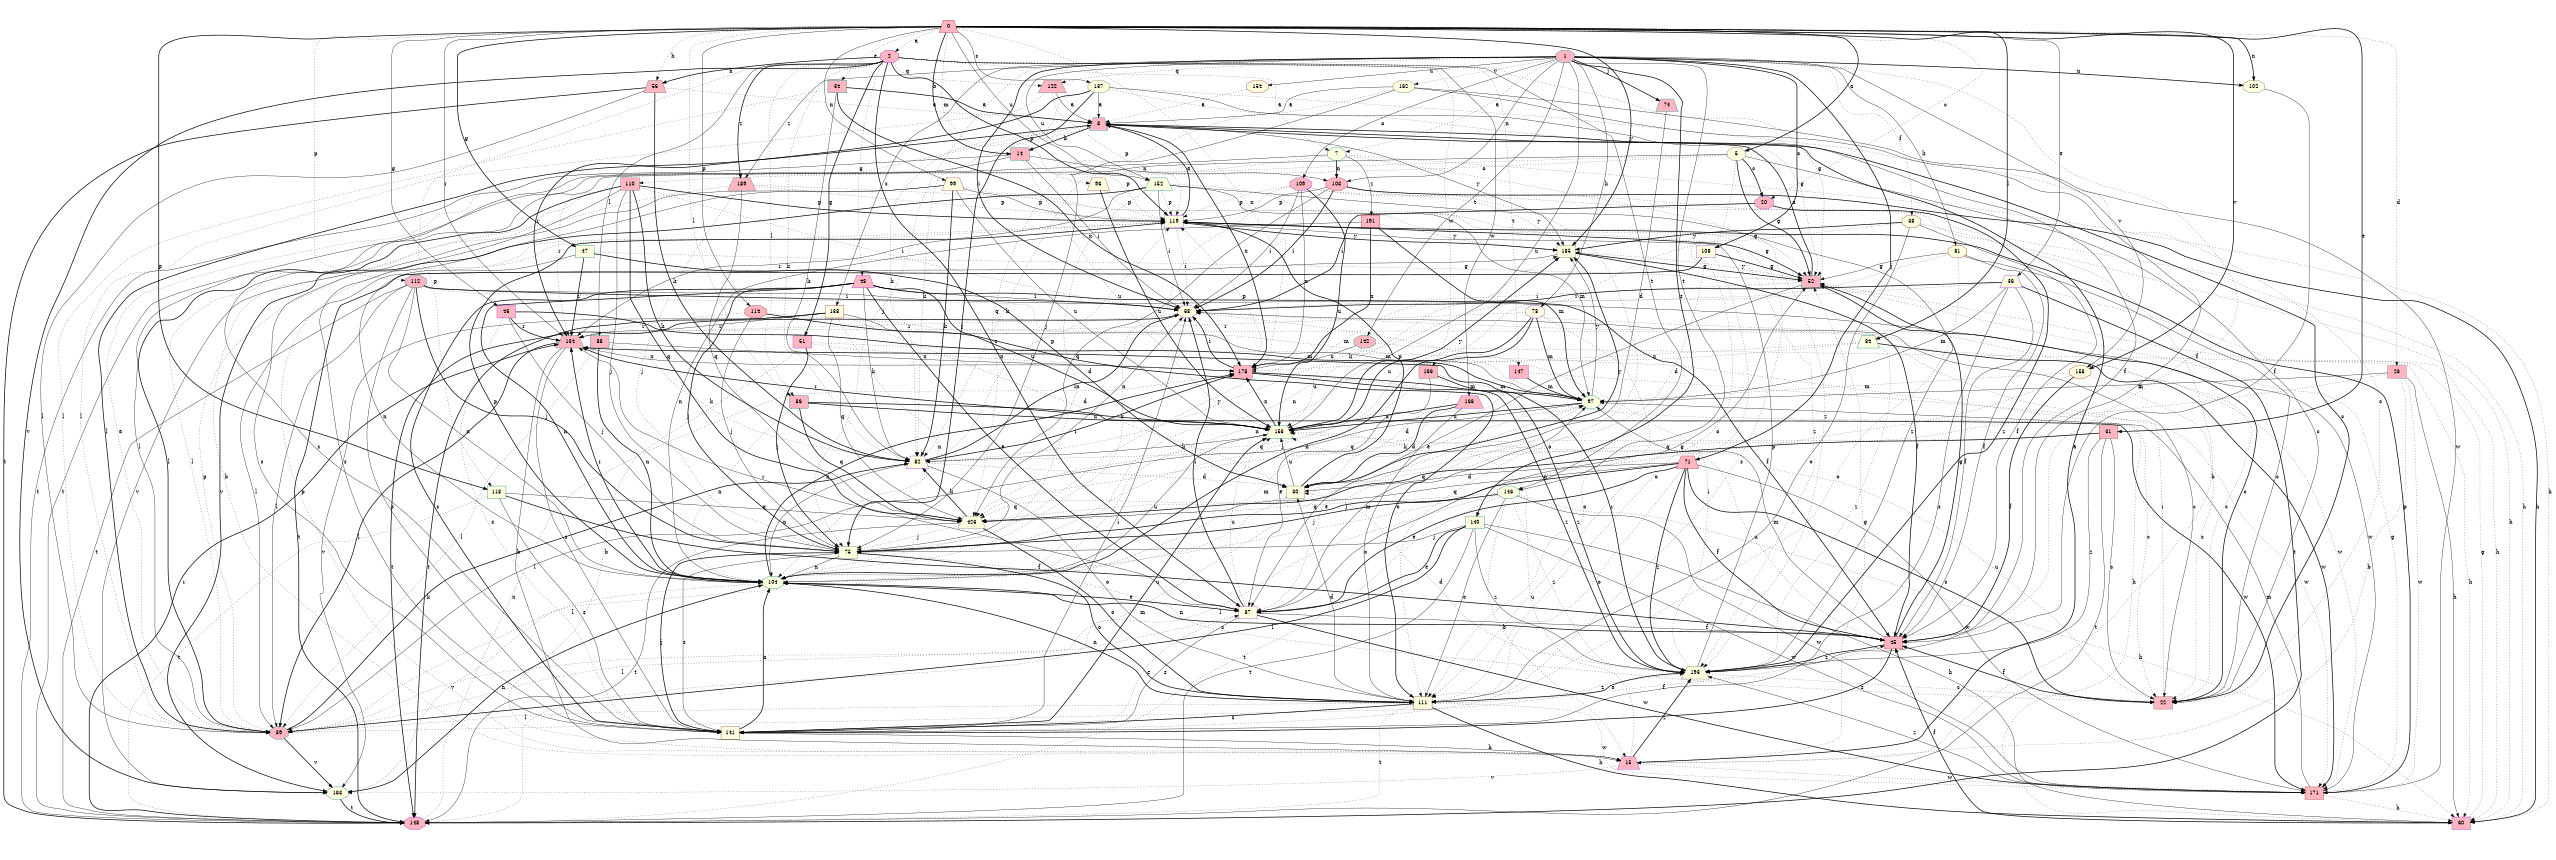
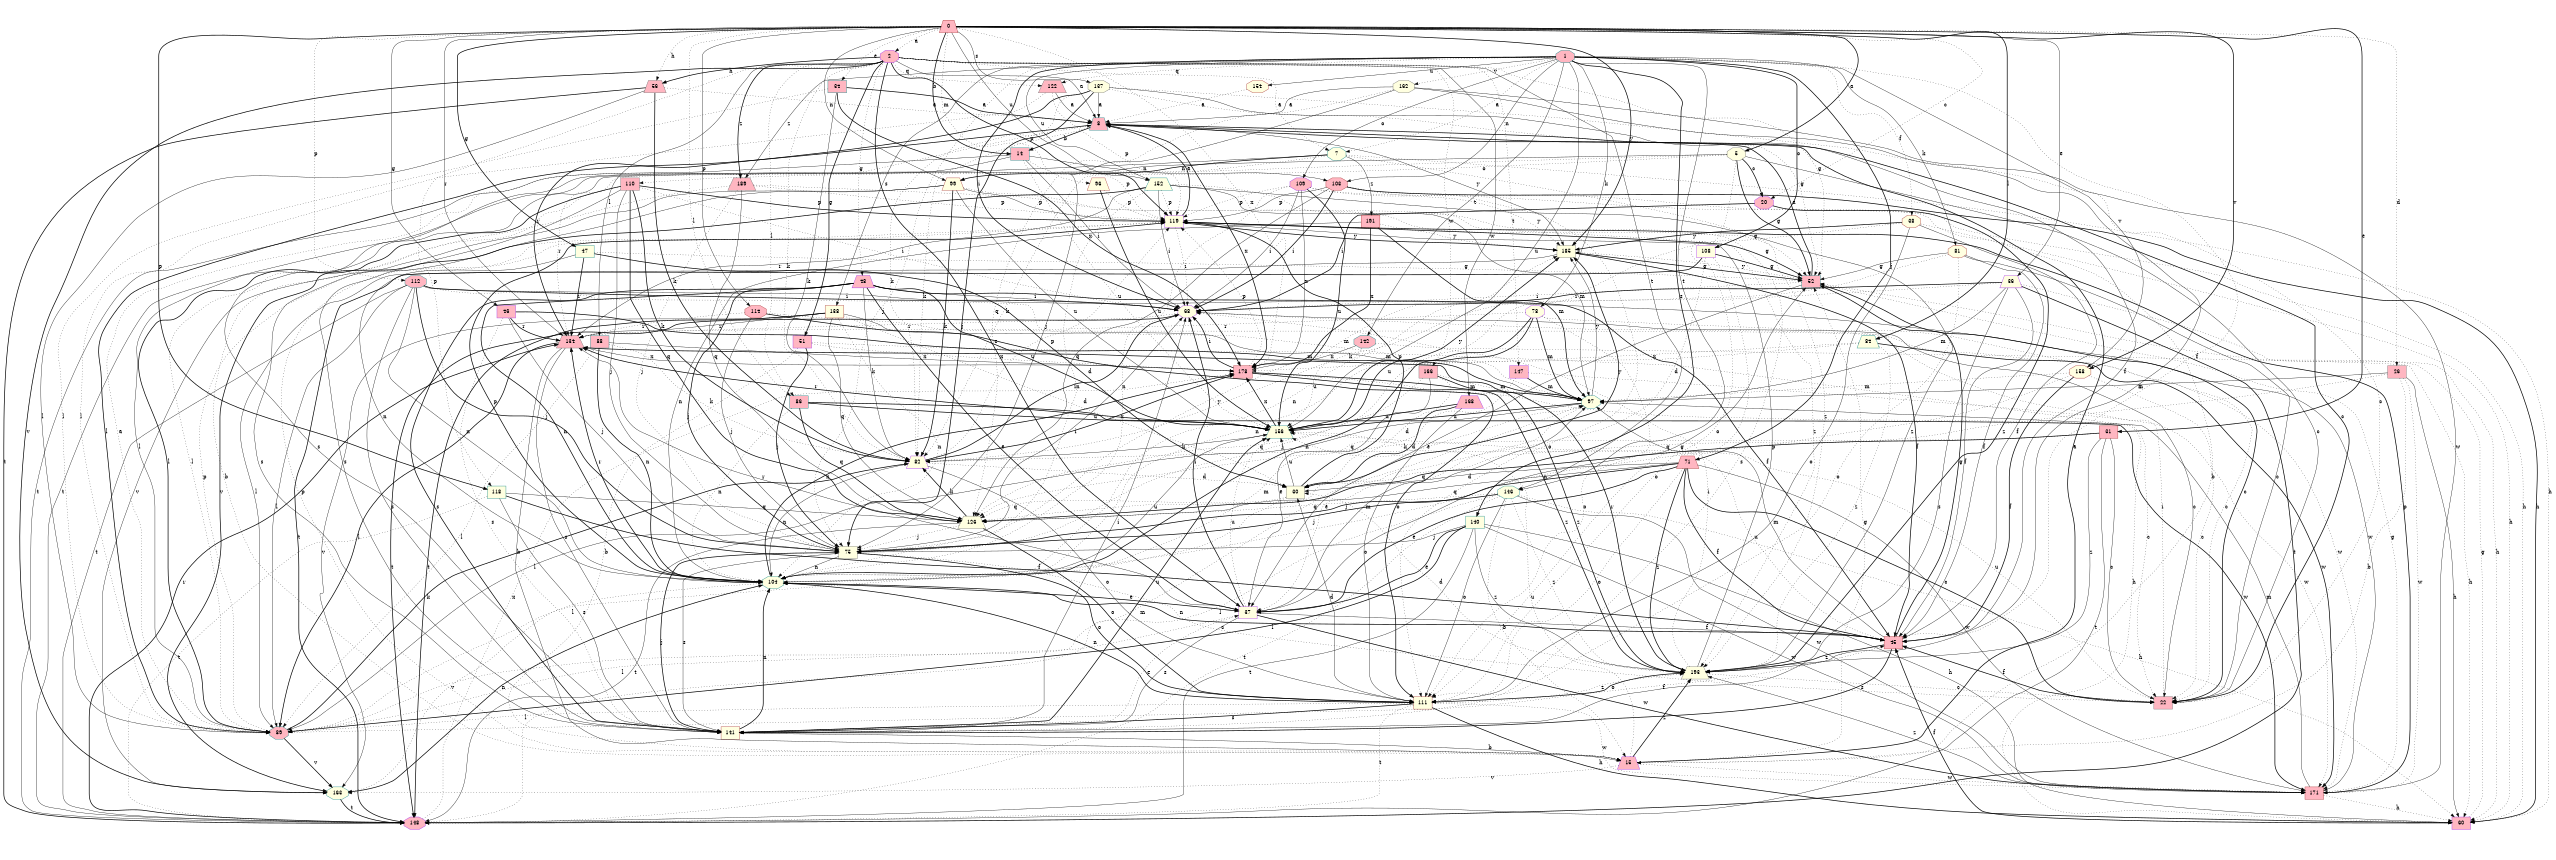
edge "2" -> "8": added, label "a"
node "102": removed
node "74": removed
edge "7" -> "103": now "7" -> "99"
node "426": label "426" -> "126"
